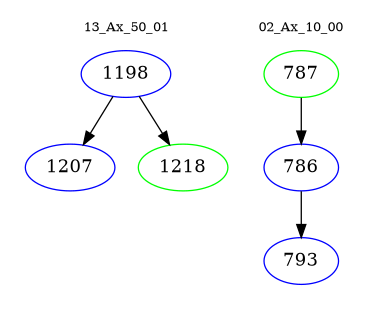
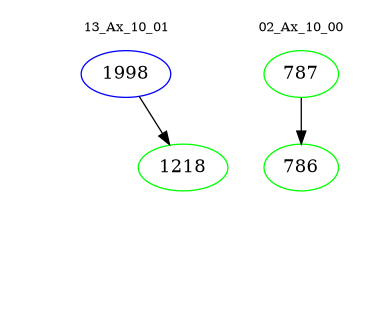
cluster "13_Ax_50_01": label "13_Ax_50_01" -> "13_Ax_10_01"
node "1198": label "1198" -> "1998"
node "1207": removed
node "786": color blue -> green
node "793": removed
